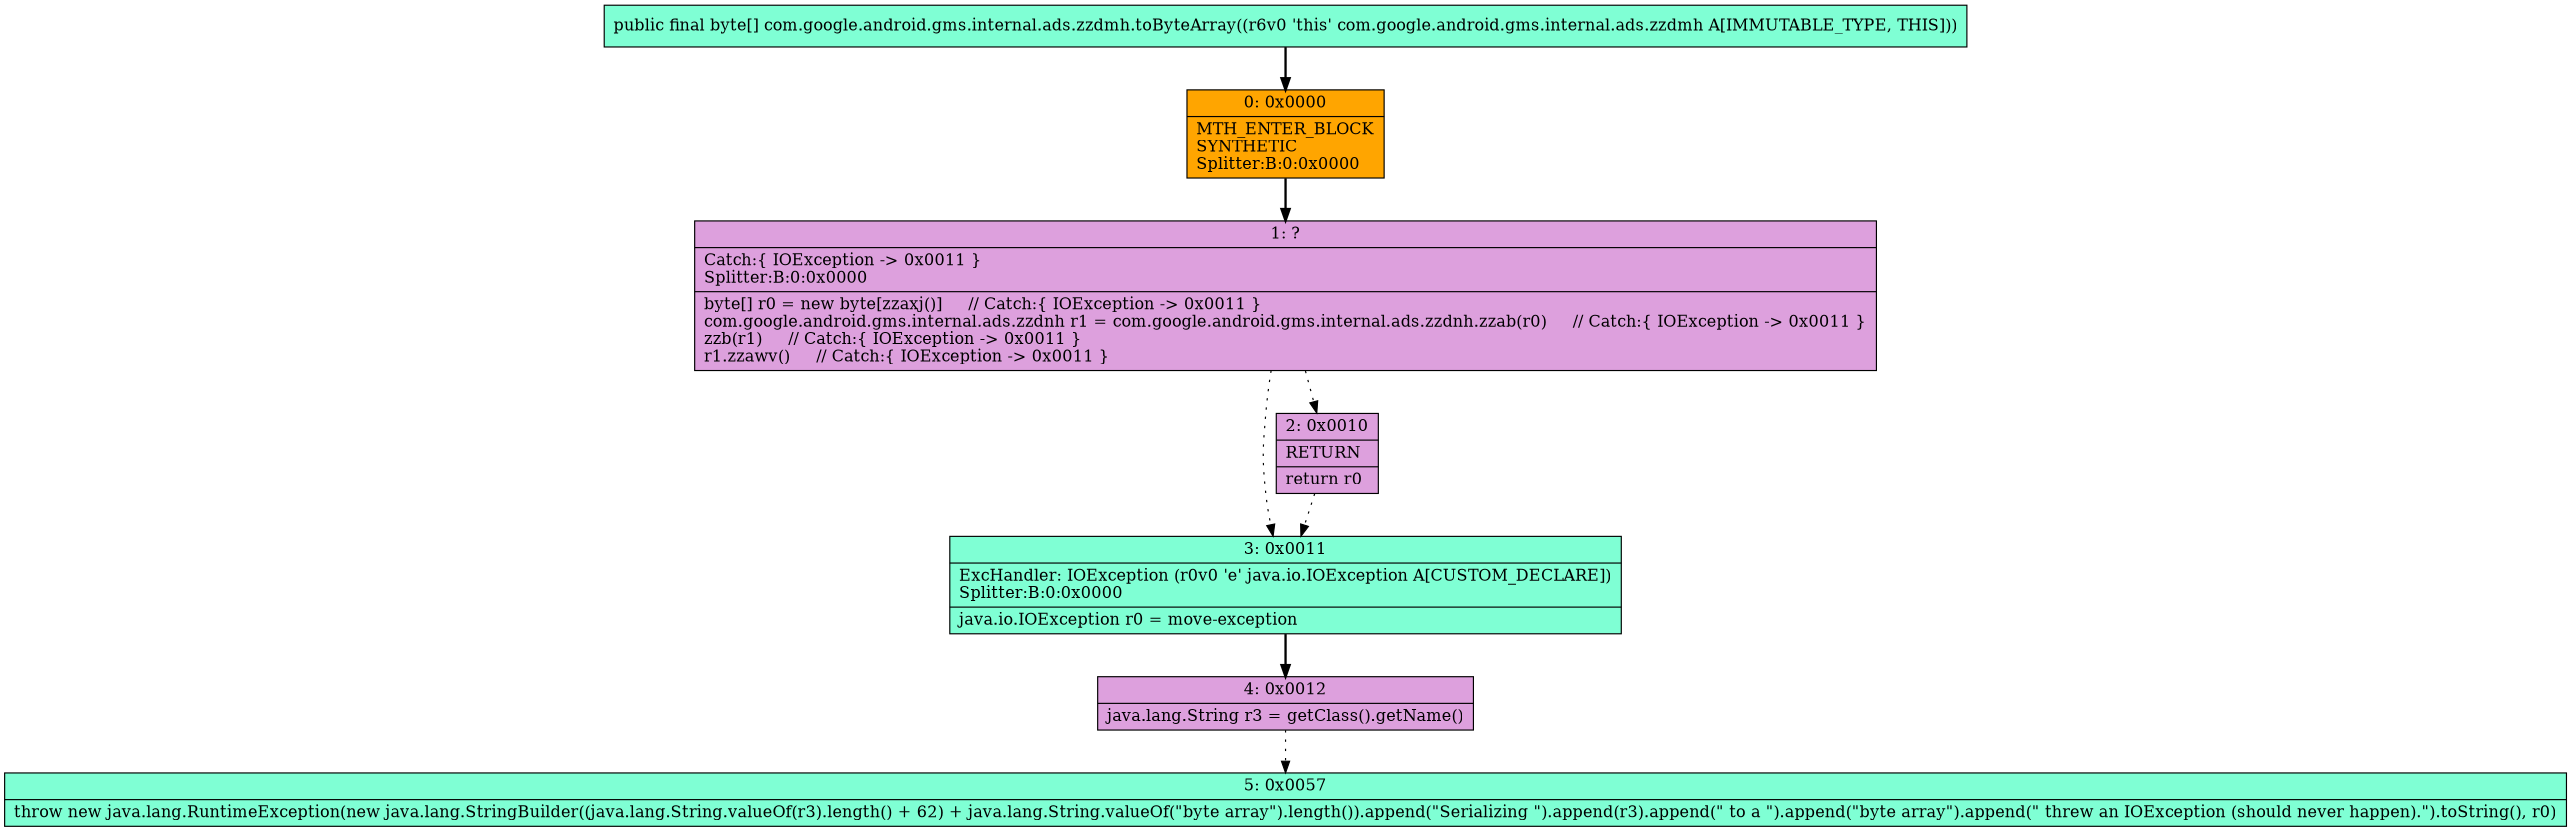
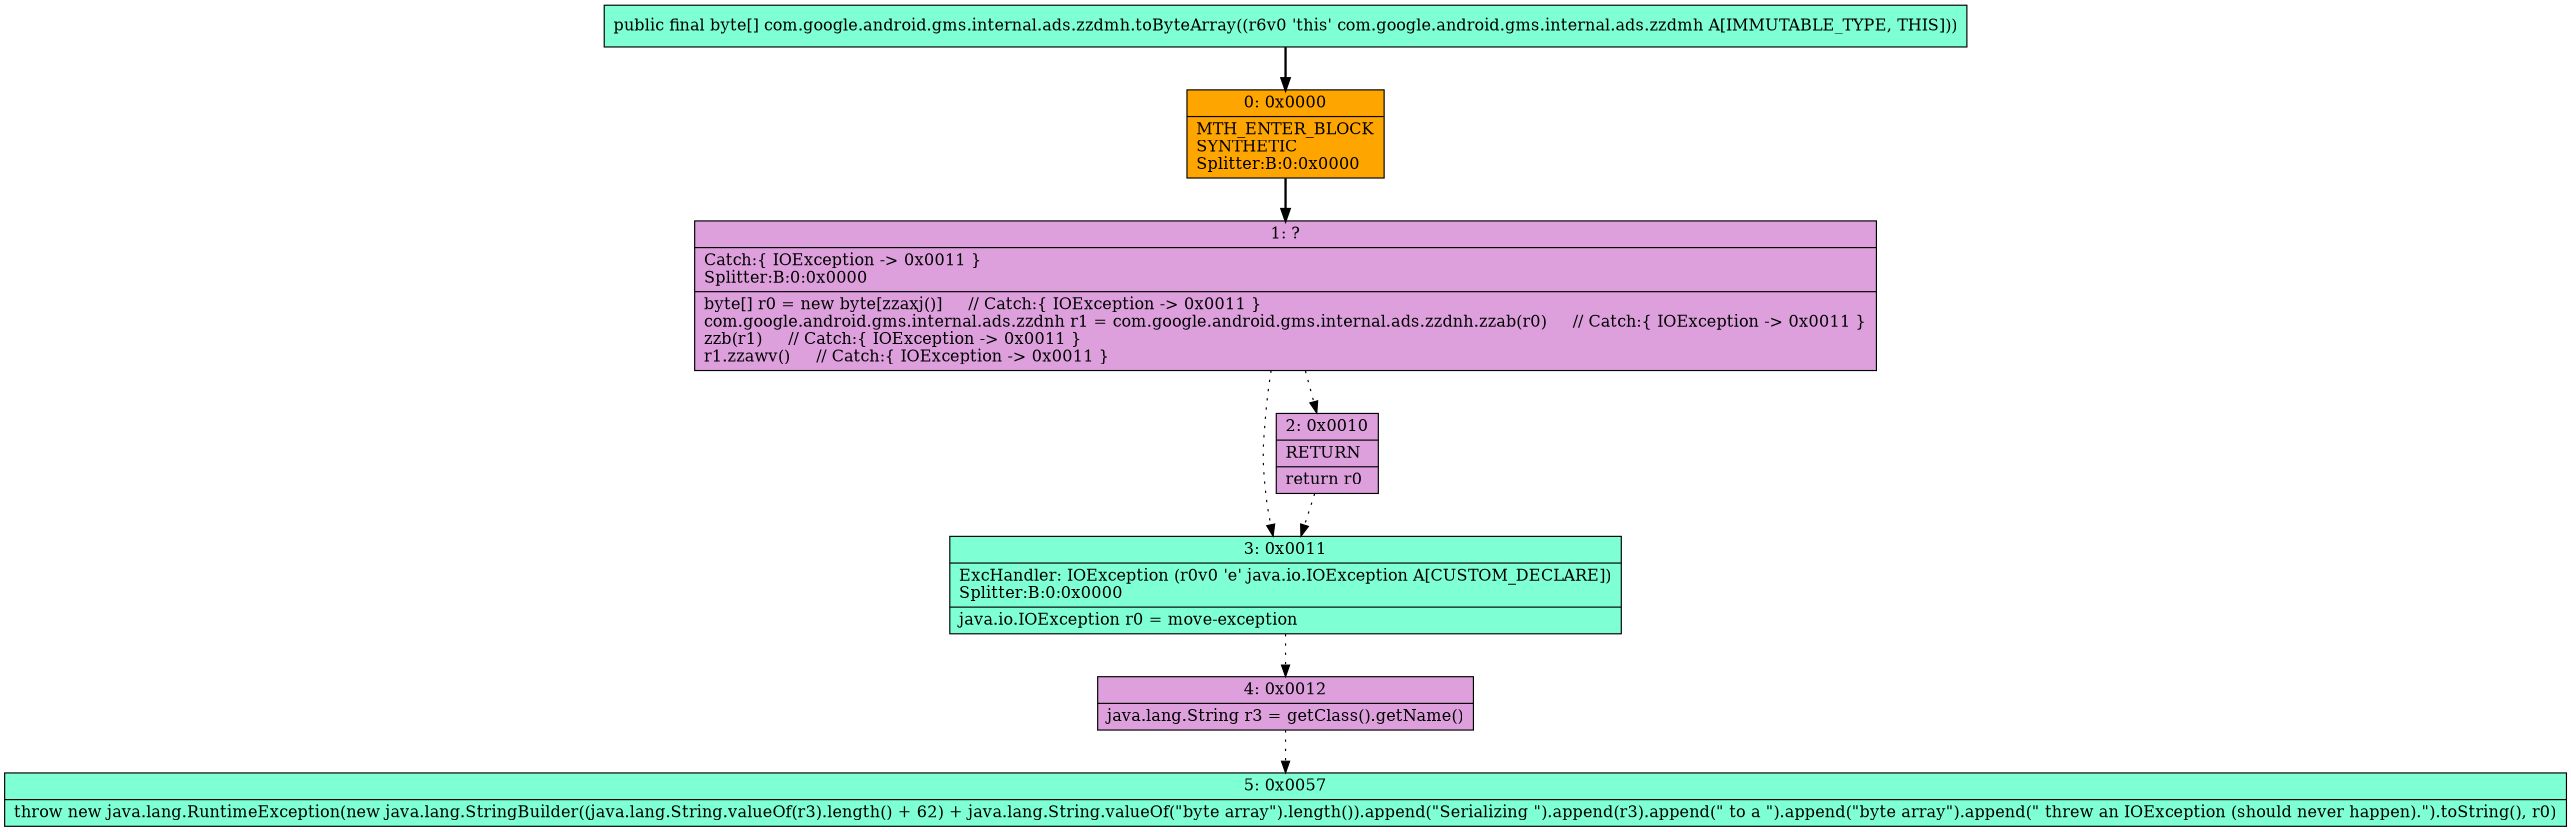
edge "3: 0x0011" -> "4: 0x0012": style bold -> dotted
